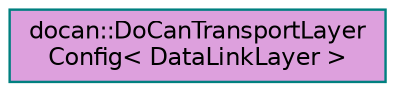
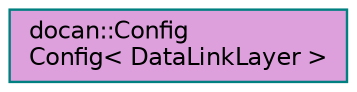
node "docan::DoCanTransportLayer Config< DataLinkLayer >": label "docan::DoCanTransportLayer Config< DataLinkLayer >" -> "docan::Config Config< DataLinkLayer >"
